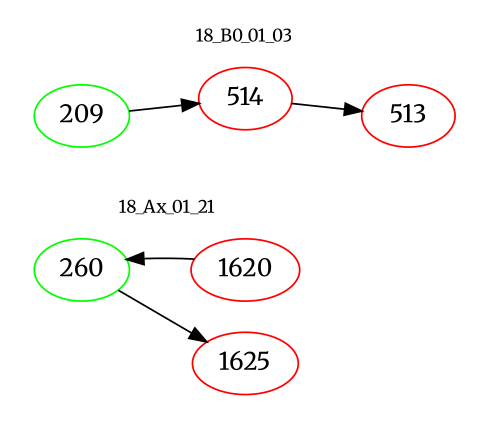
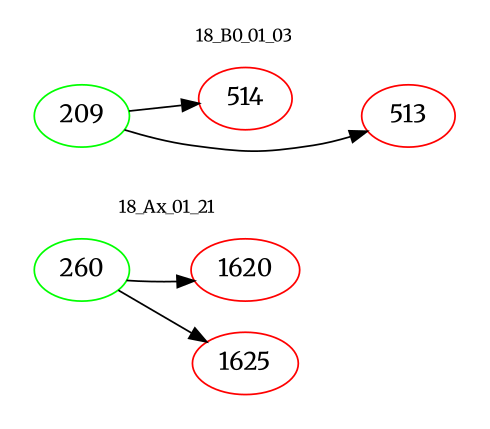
edge "514" -> "513": now "209" -> "513"
edge "1620" -> "260": reversed
